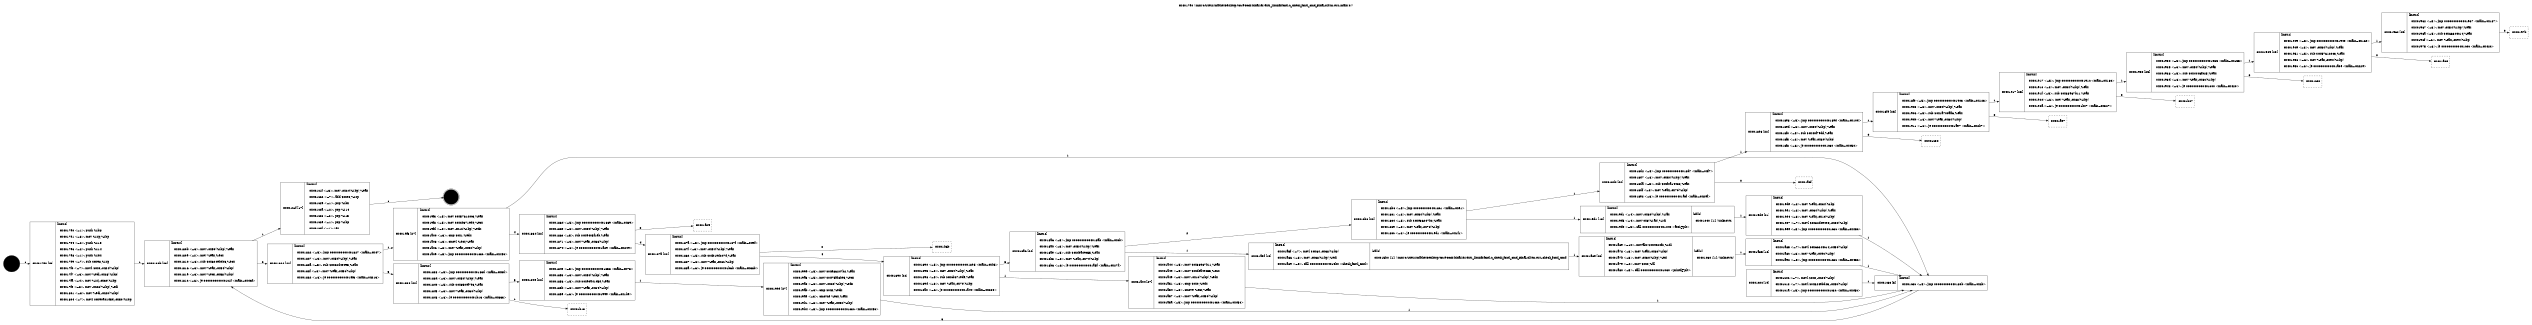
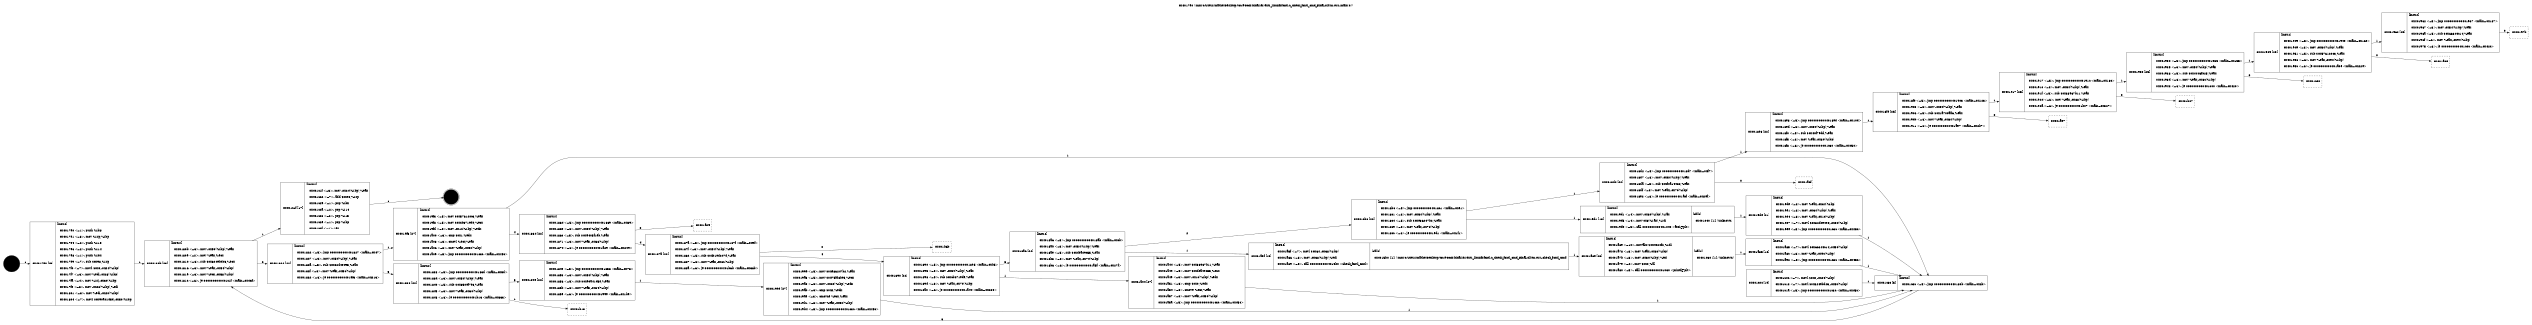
node "0x401c30": removed
